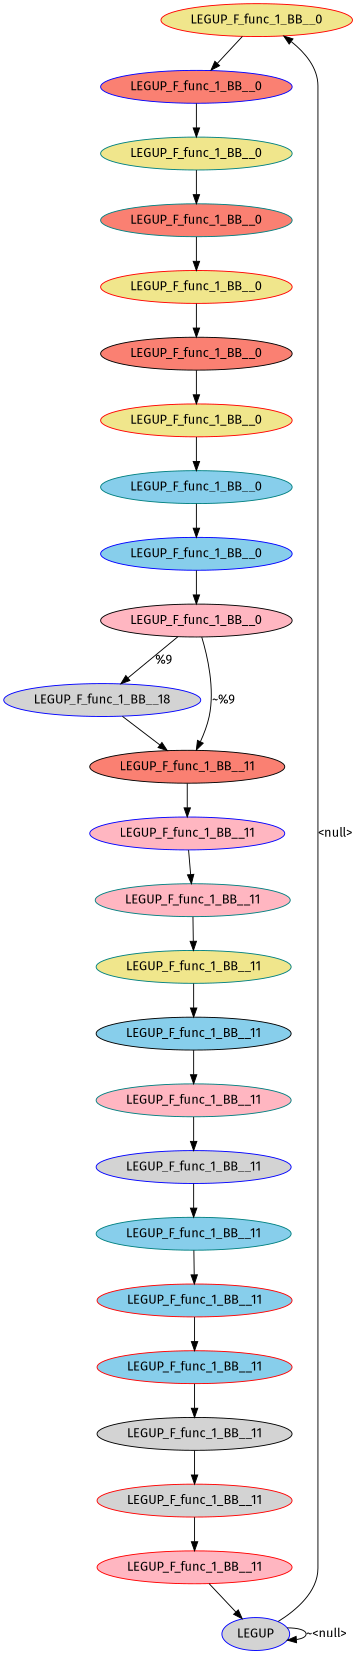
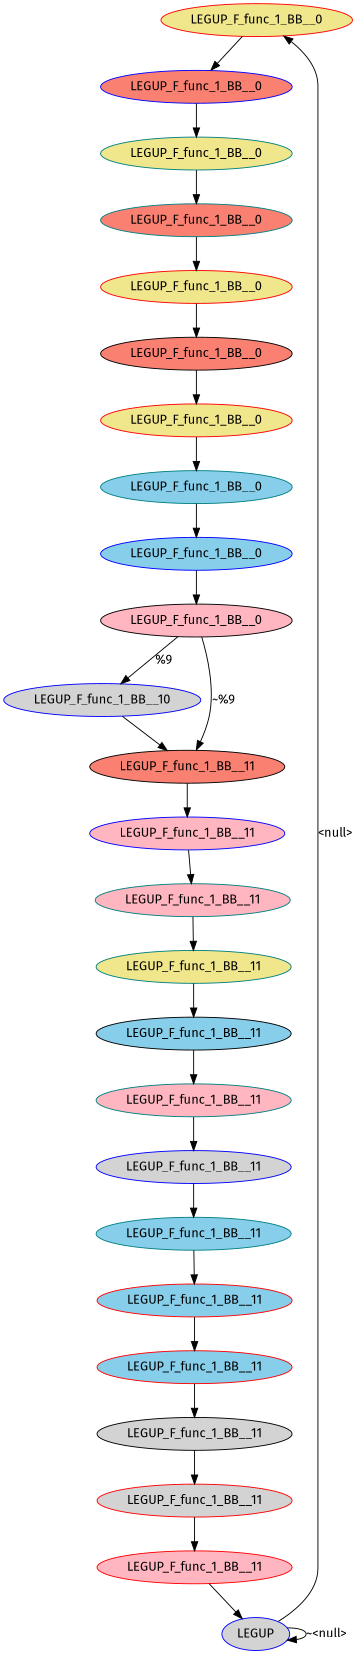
node "LEGUP_F_func_1_BB__18": label "LEGUP_F_func_1_BB__18" -> "LEGUP_F_func_1_BB__10"
